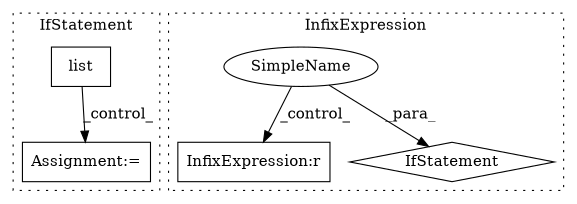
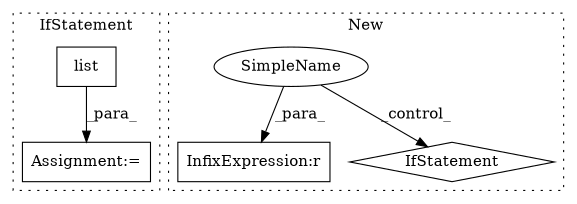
cluster "InfixExpression": label "InfixExpression" -> "New"
edge "list" -> "Assignment:=": label "_control_" -> "_para_"
edge "SimpleName" -> "InfixExpression:r": label "_control_" -> "_para_"
edge "SimpleName" -> "IfStatement": label "_para_" -> "_control_"
